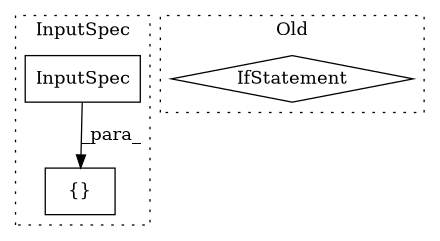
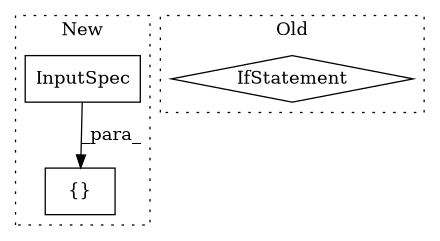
cluster "InputSpec": label "InputSpec" -> "New"
